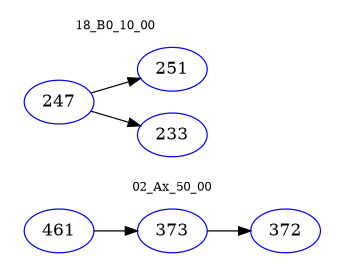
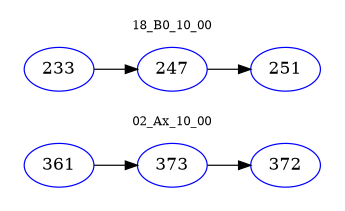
edge "247" -> "233": reversed
cluster "02_Ax_50_00": label "02_Ax_50_00" -> "02_Ax_10_00"
node "461": label "461" -> "361"
